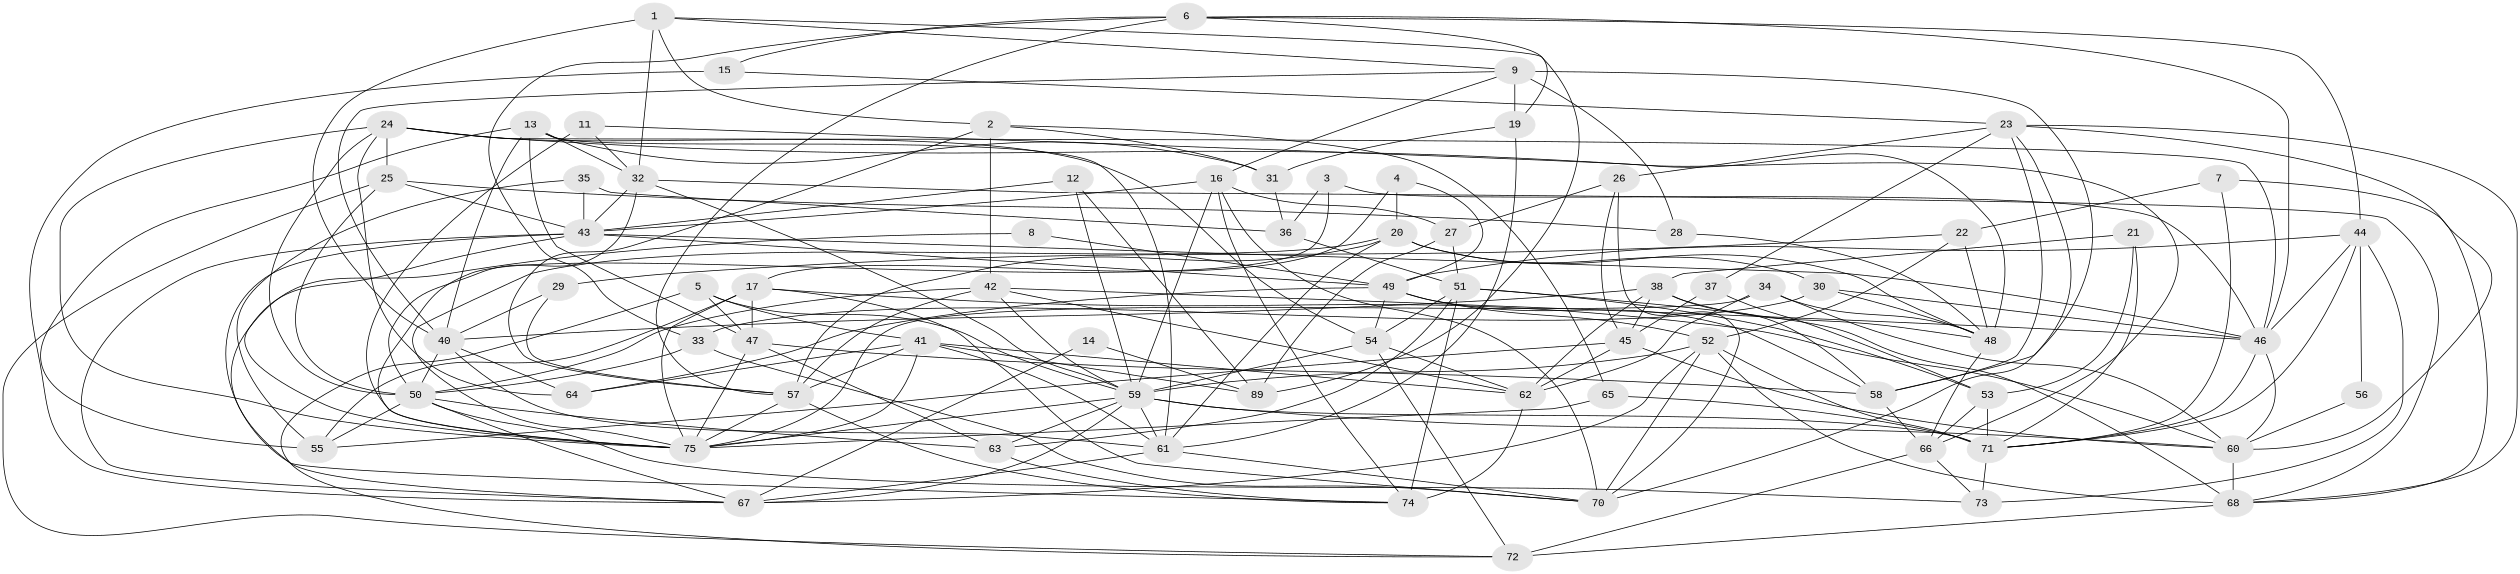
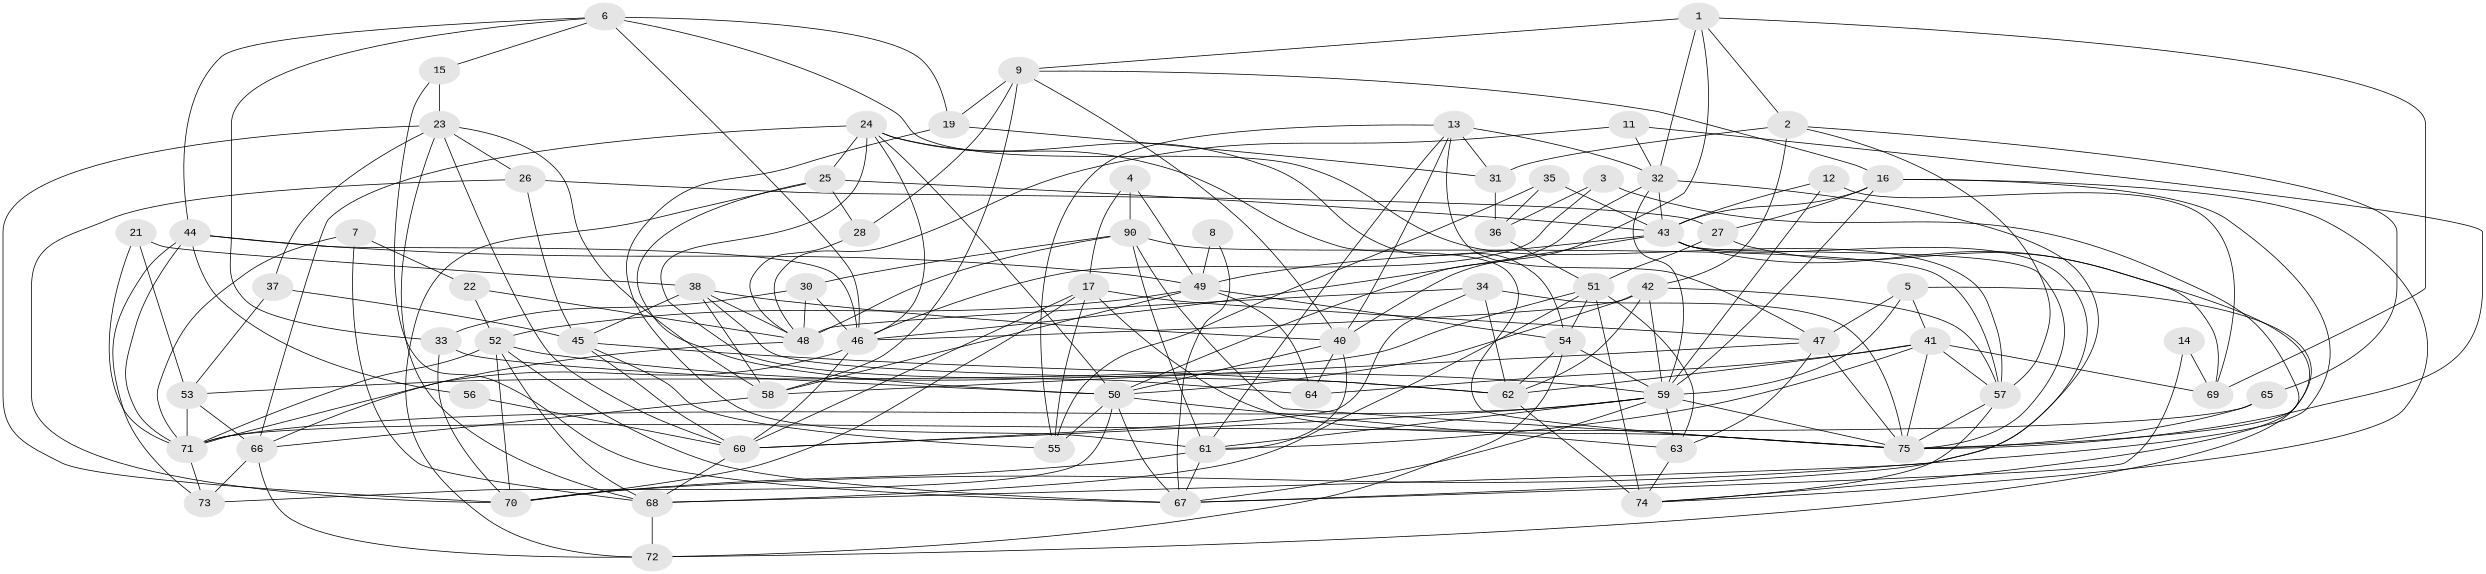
node "20": label "20" -> "90"
node "29": removed
node "89": label "89" -> "69"
